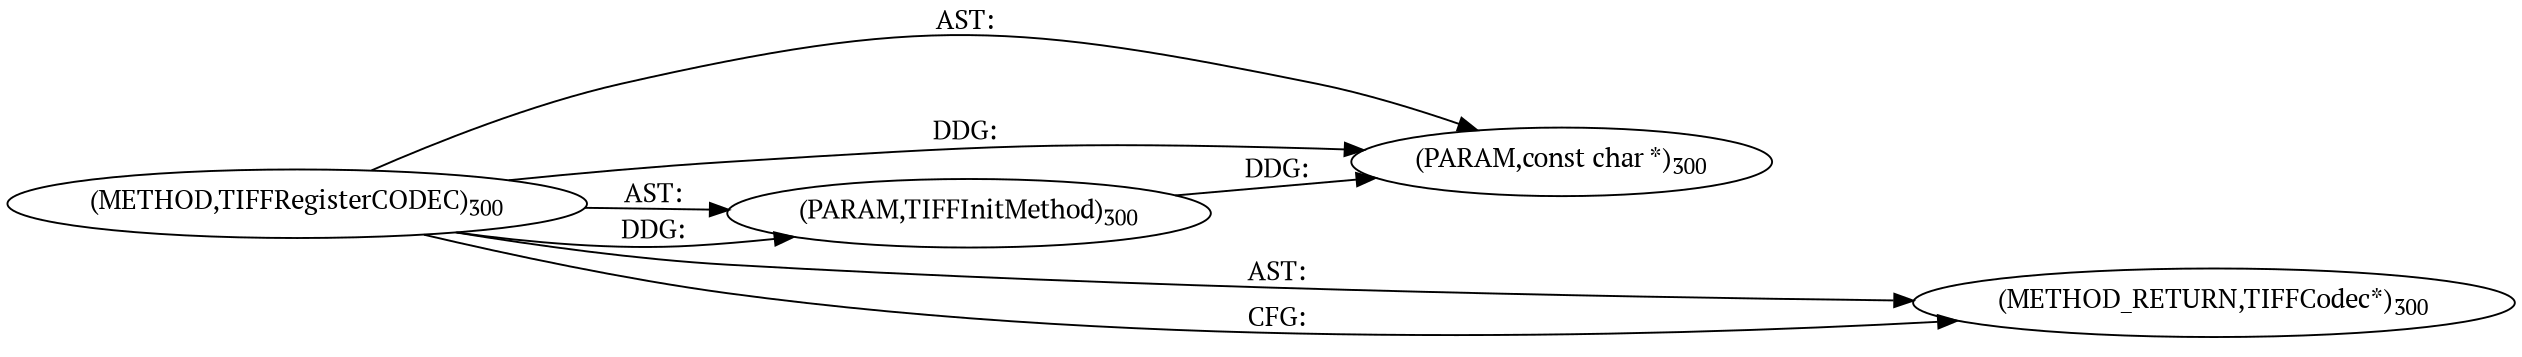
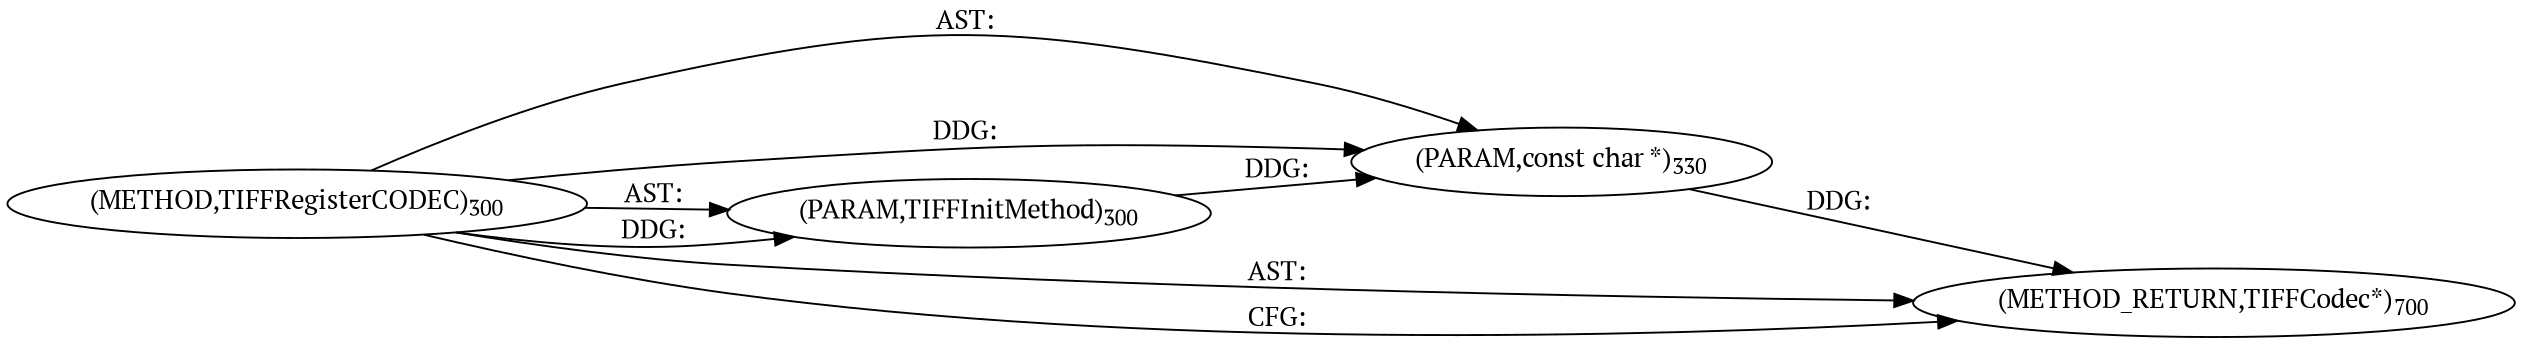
node "(PARAM,const char *)": text "300" -> "330"
edge "(PARAM,const char *)" -> "(METHOD_RETURN,TIFFCodec*)": added, label "DDG:"
node "(METHOD_RETURN,TIFFCodec*)": text "300" -> "700"
